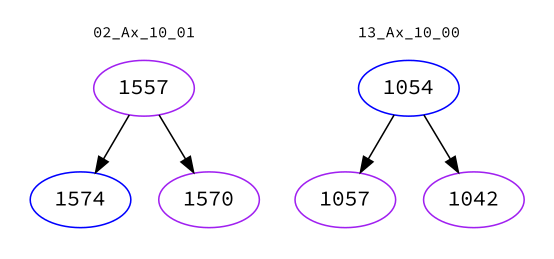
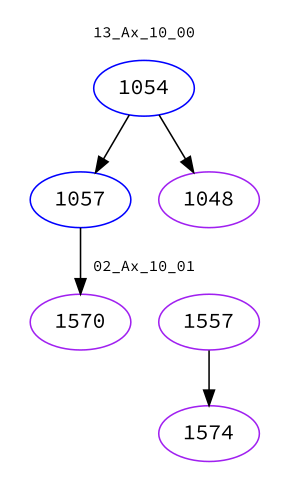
edge "1557" -> "1570": now "1057" -> "1570"
node "1574": color blue -> purple
node "1057": color purple -> blue
node "1042": label "1042" -> "1048"
